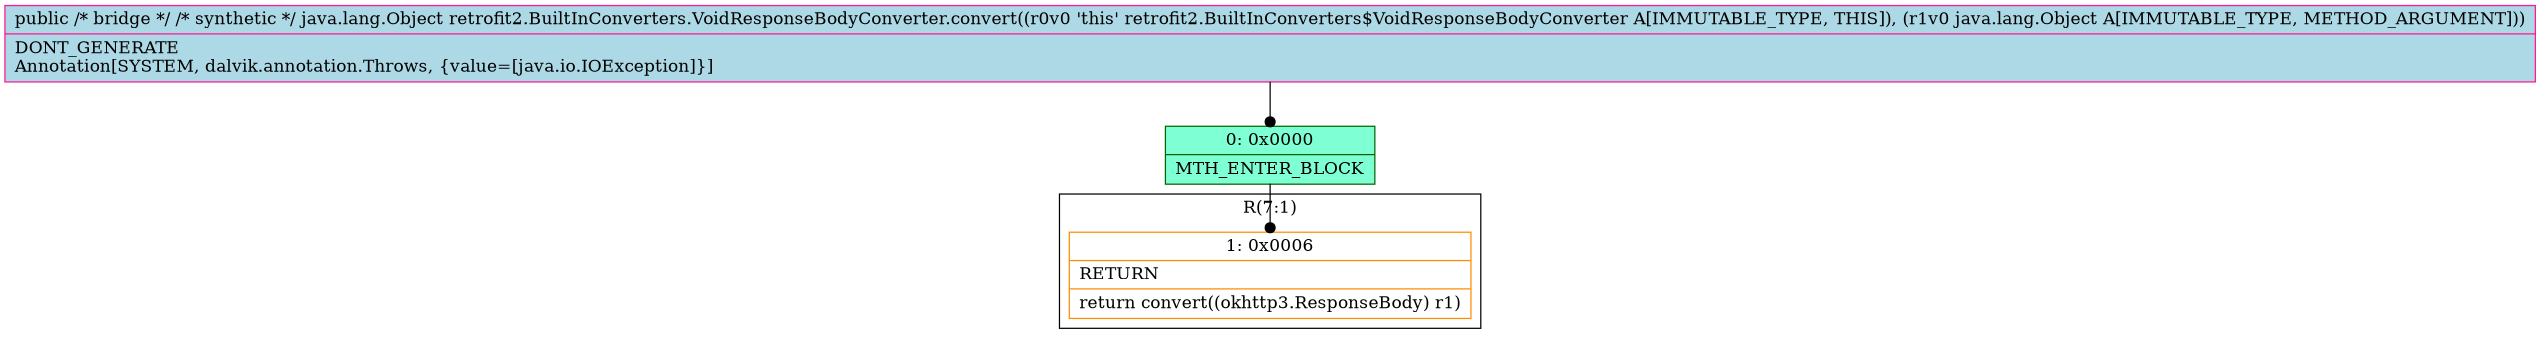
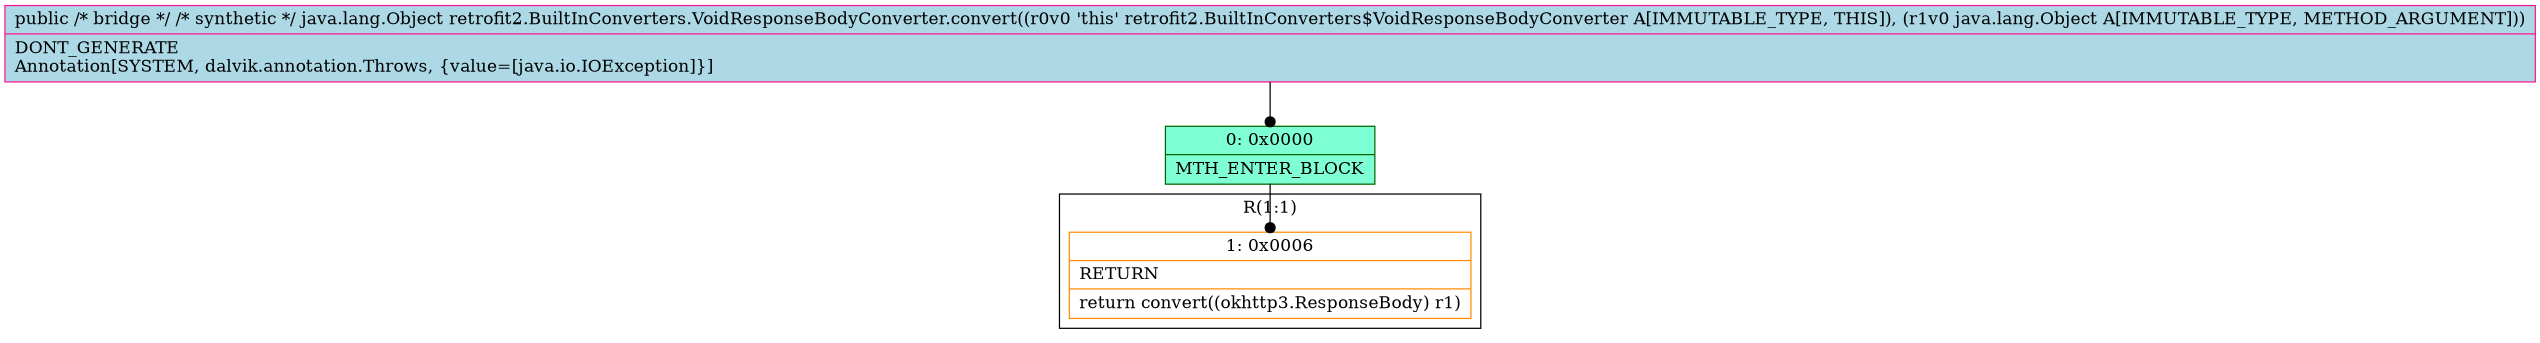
cluster "R(7:1)": label "R(7:1)" -> "R(1:1)"
